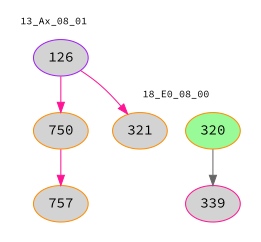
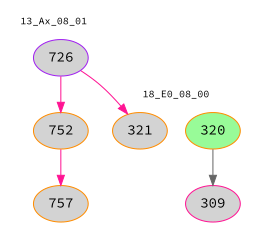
node "126": label "126" -> "726"
node "750": label "750" -> "752"
node "339": label "339" -> "309"
